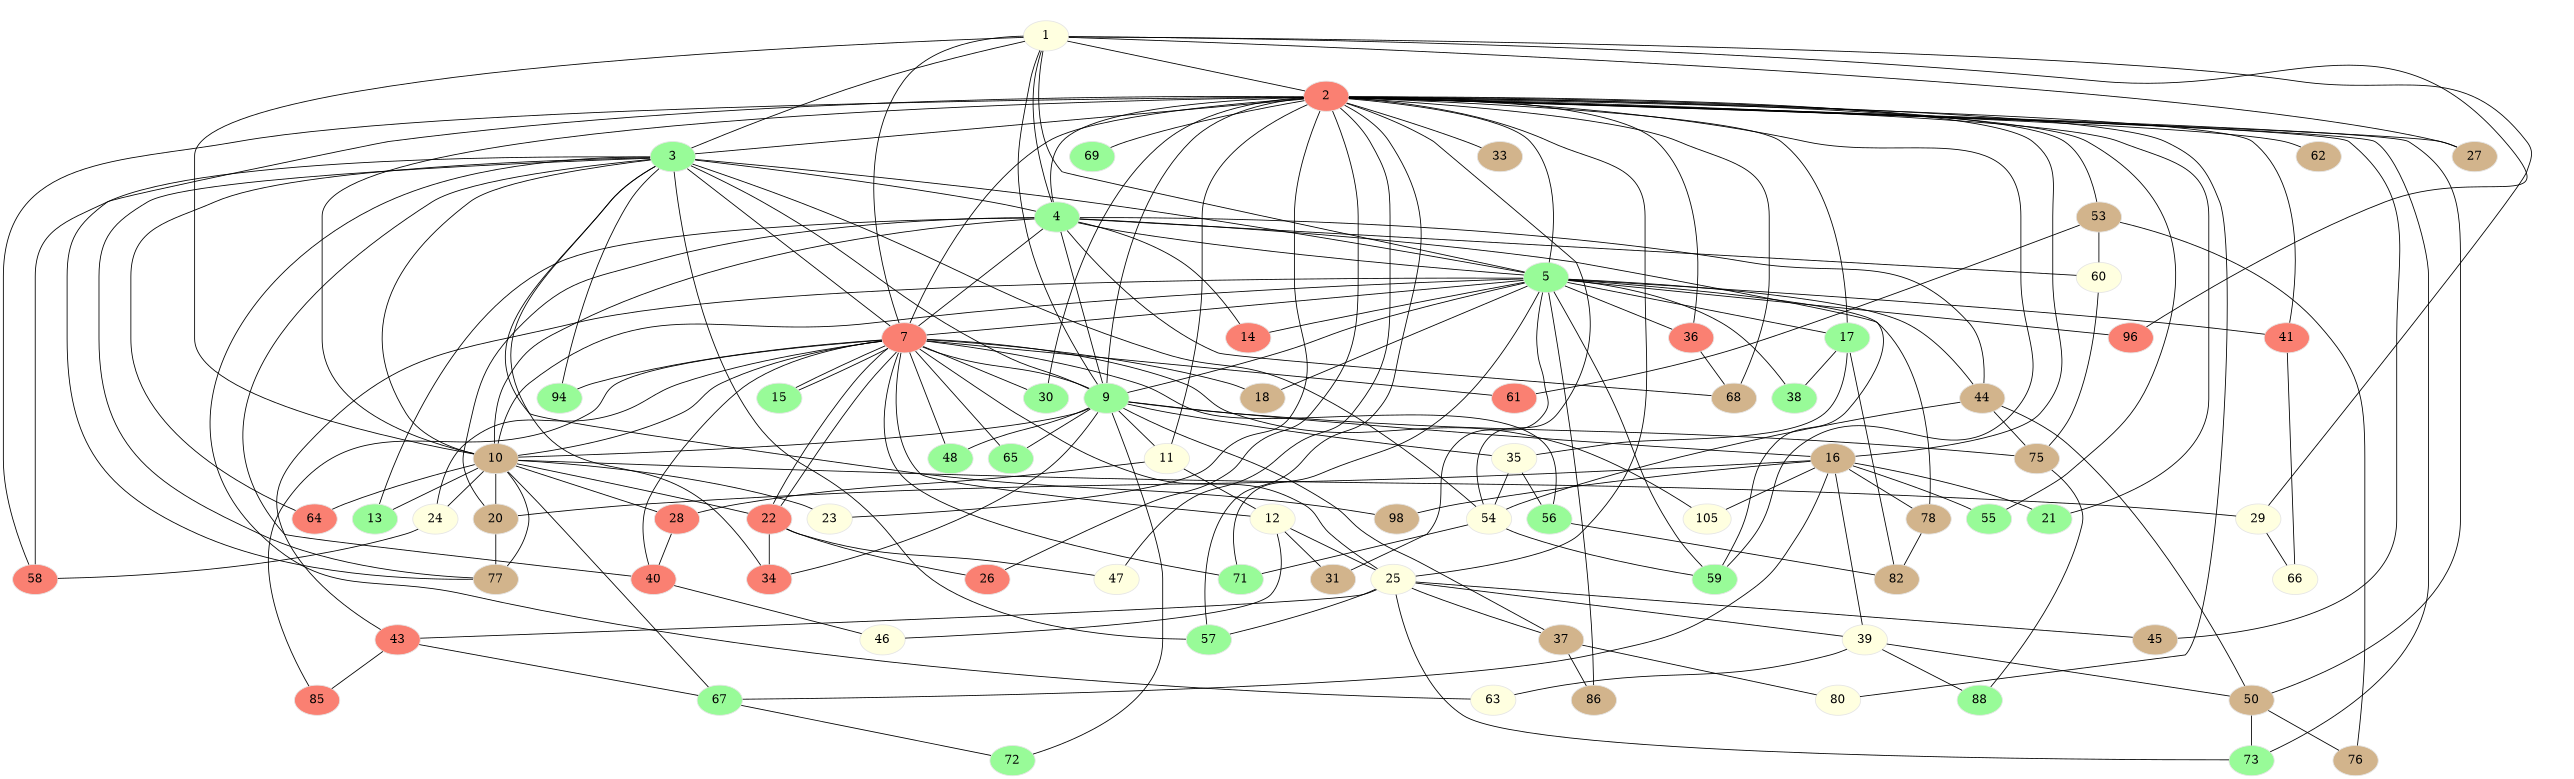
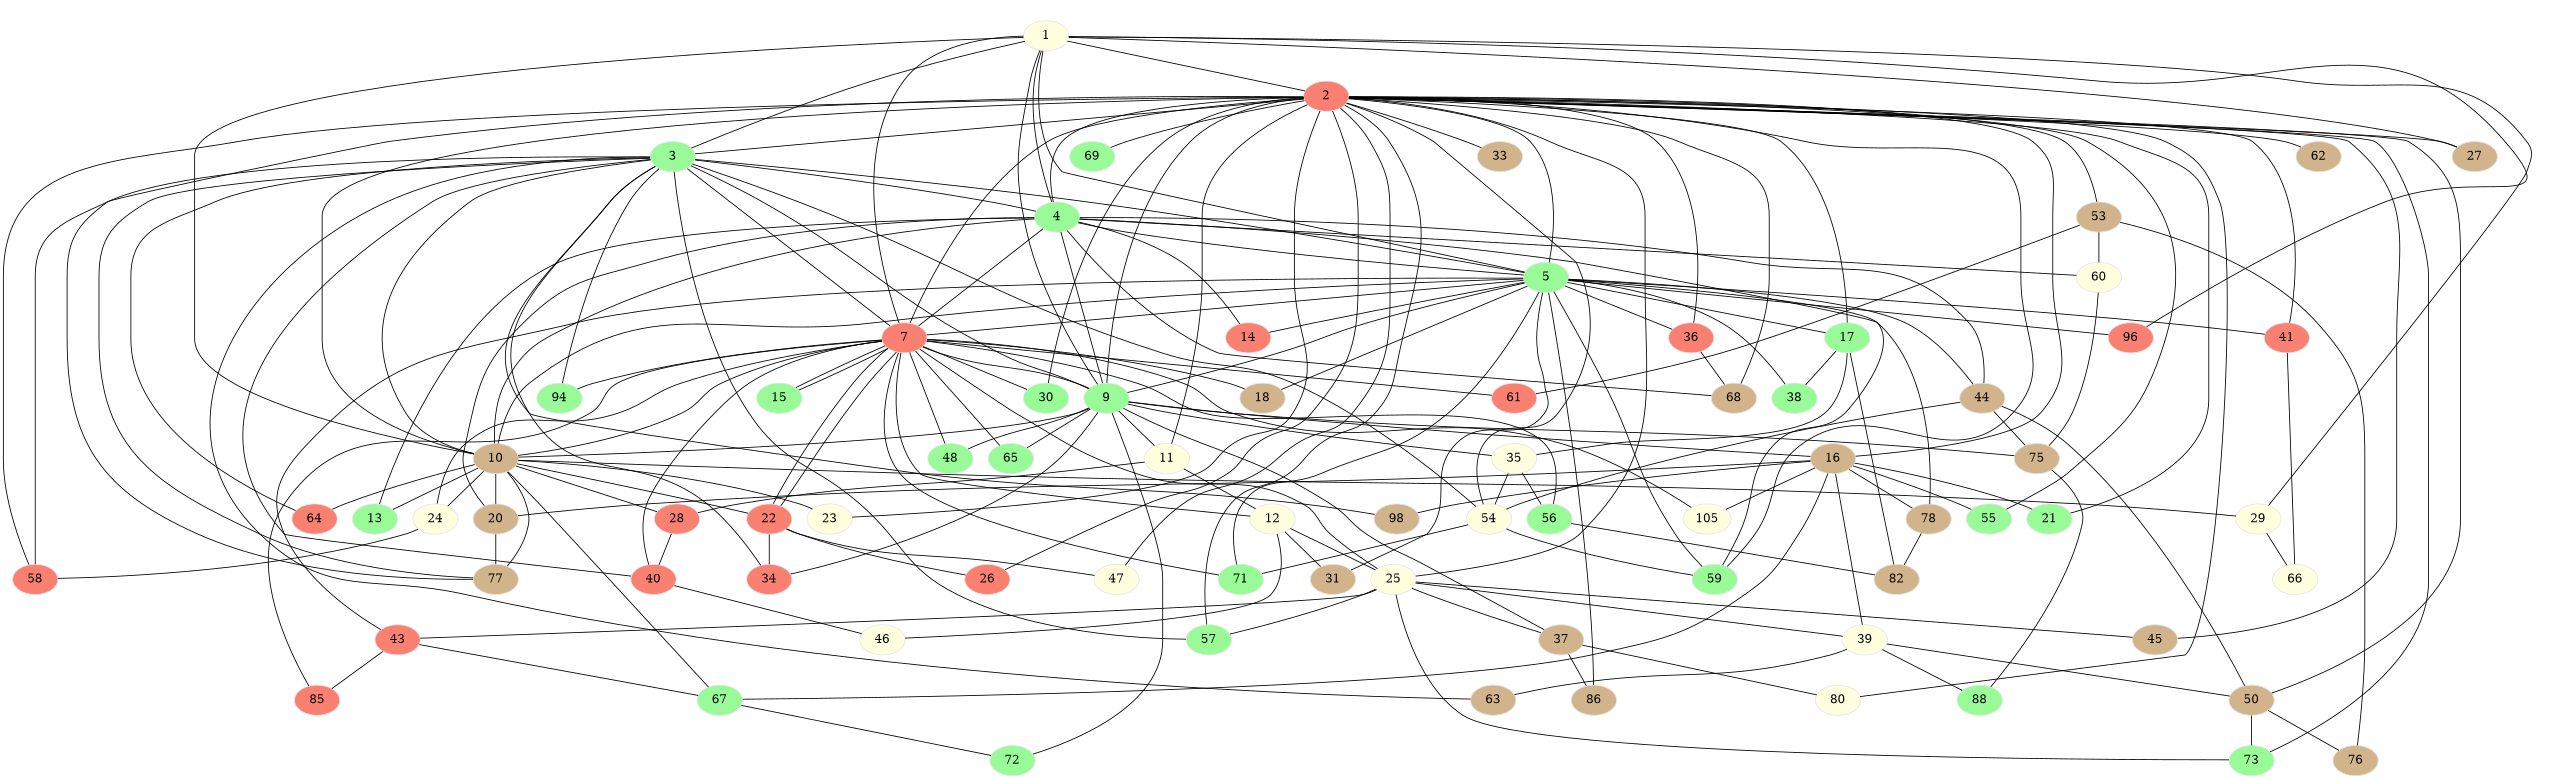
node "63": fillcolor lightyellow -> tan
